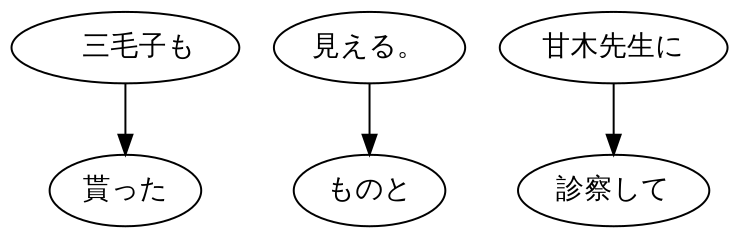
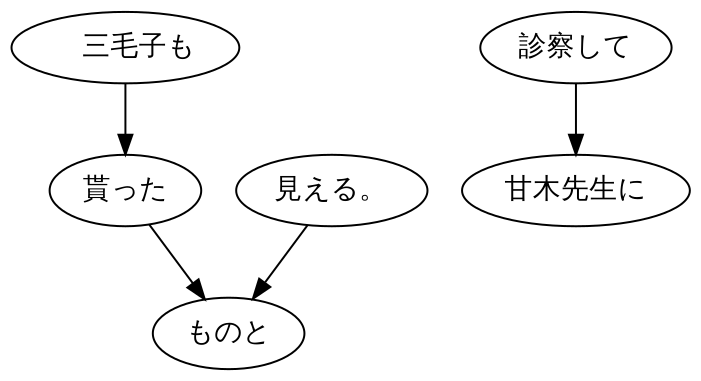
edge "甘木先生に" -> "診察して": reversed
edge "貰った" -> "ものと": added
